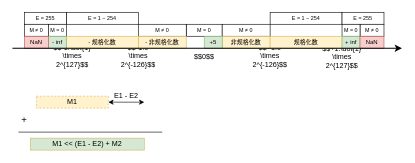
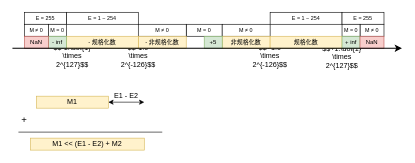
node "$$0$$": removed
node "M1": style dashed -> solid
node "M1 << (E1 - E2) + M2": fillcolor #d5e8d4 -> #fff2cc
